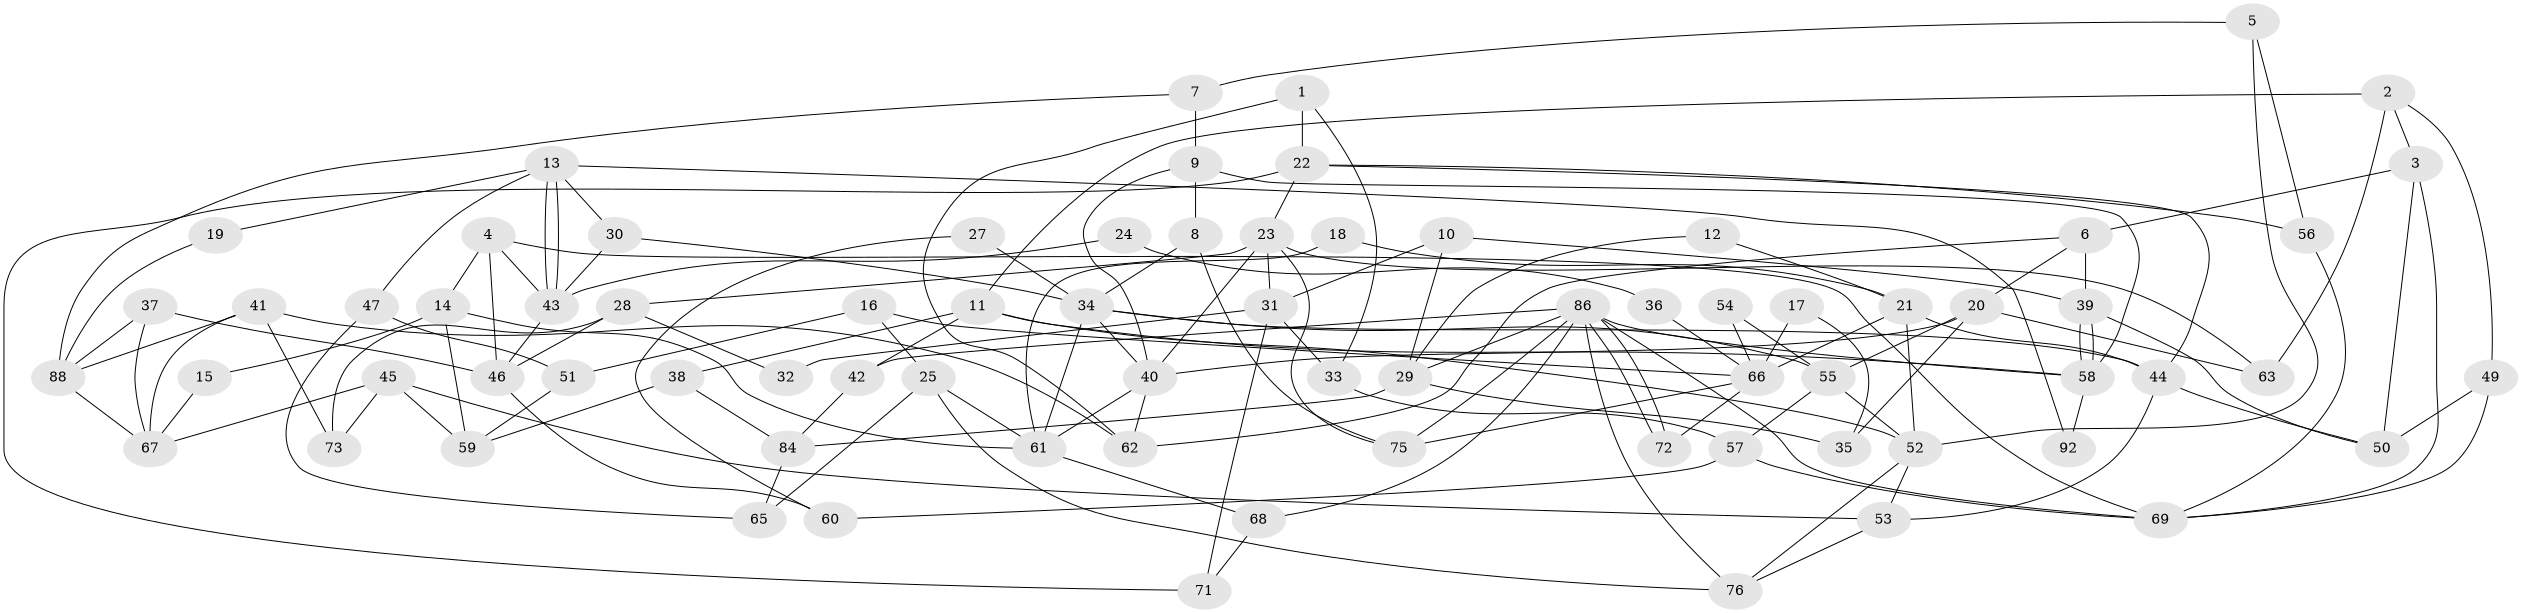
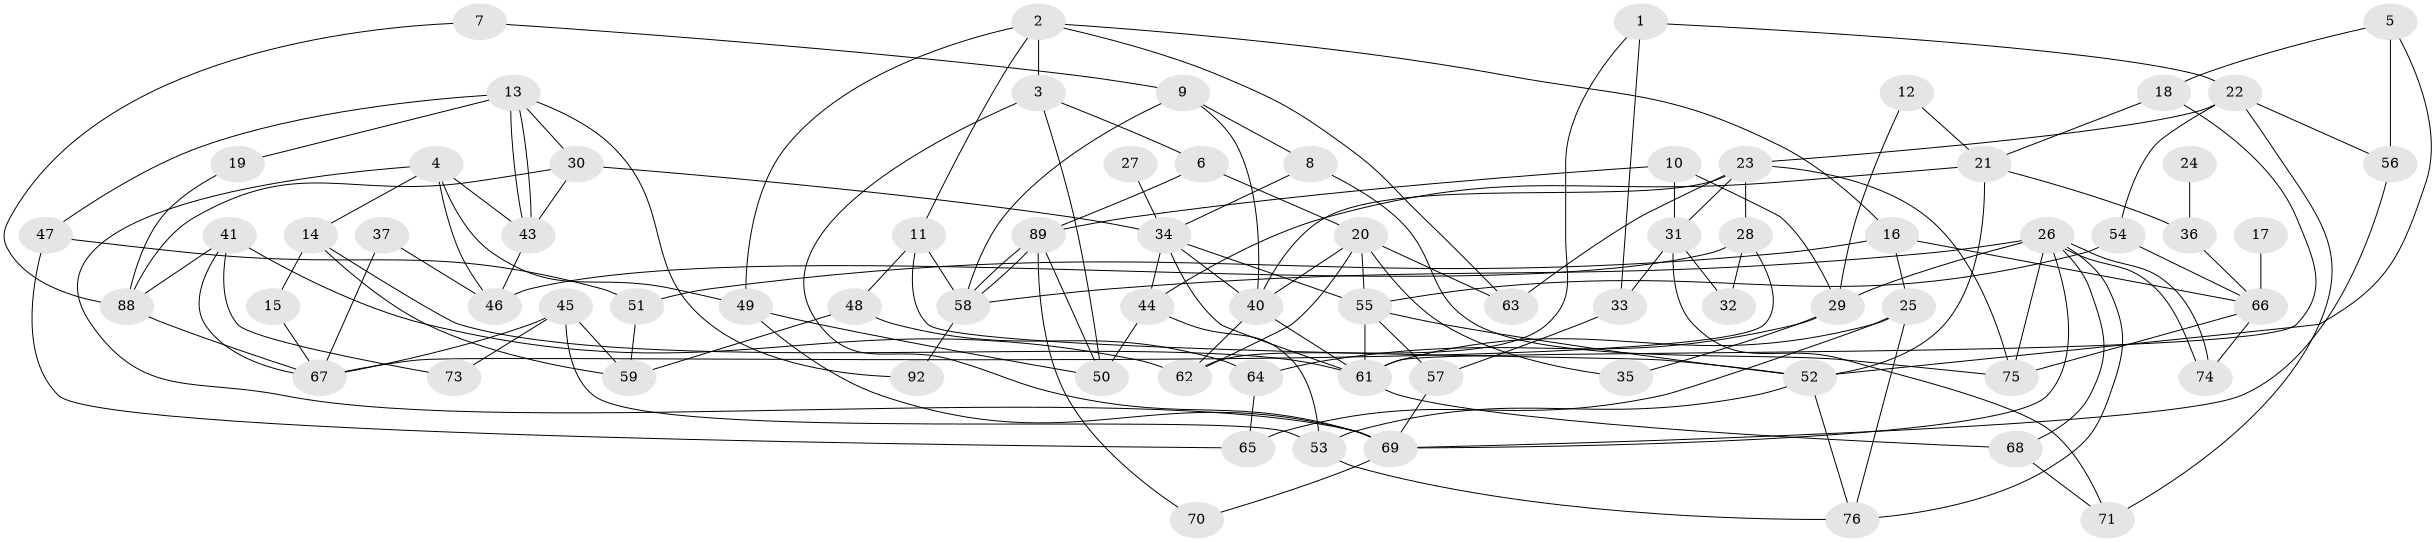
edge "5" -- "7": now "5" -- "18"
edge "2" -- "16": added
edge "22" -- "44": now "22" -- "54"
edge "4" -- "49": added
edge "24" -- "43": removed
edge "6" -- "62": now "20" -- "62"
node "86": label "86" -> "26"
node "39": label "39" -> "89"
edge "28" -- "73": now "28" -- "67"
edge "37" -- "88": now "30" -- "88"
edge "55" -- "61": added
edge "21" -- "66": now "21" -- "36"
edge "17" -- "35": removed
node "38": label "38" -> "48"
node "42": removed
node "84": label "84" -> "64"
node "72": label "72" -> "74"
node "60": removed
node "70": added
